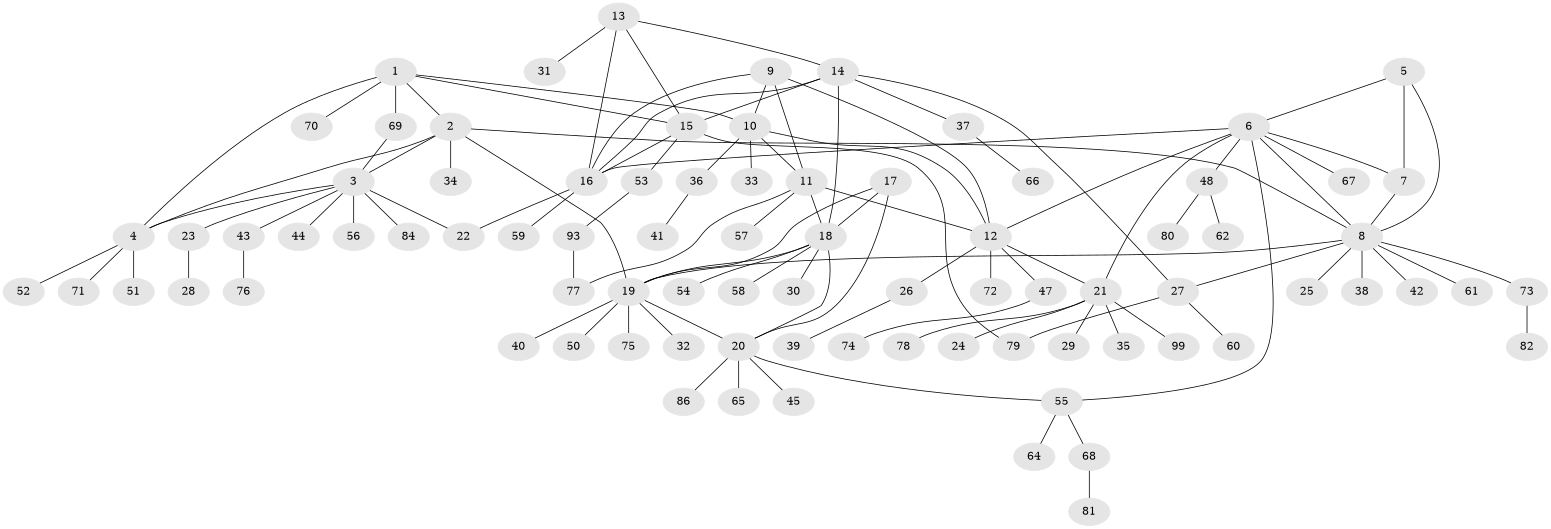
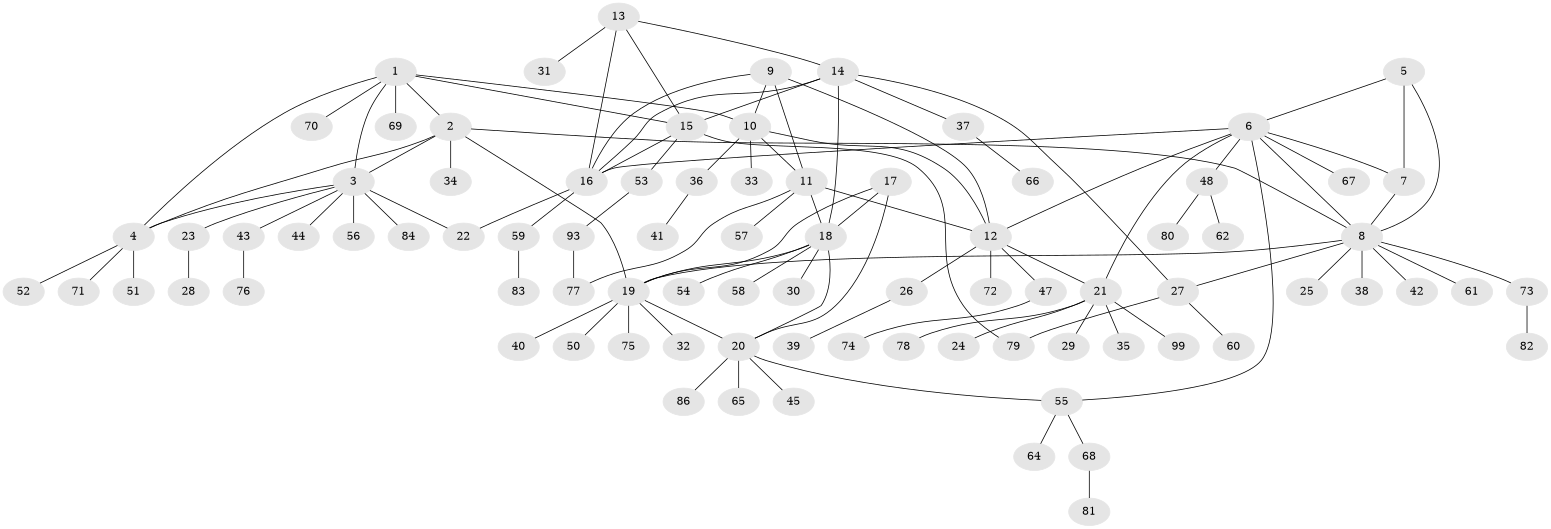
edge "69" -- "3": now "1" -- "3"
node "83": added
